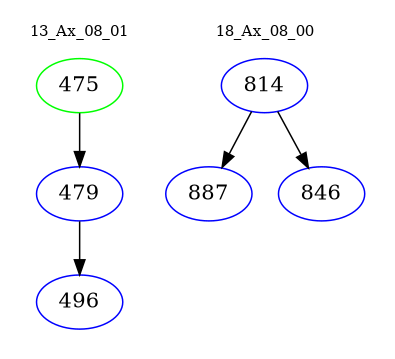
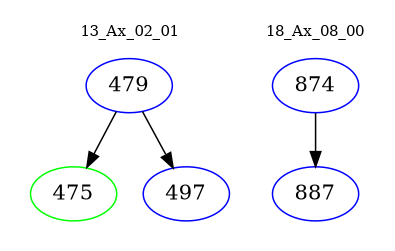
cluster "13_Ax_08_01": label "13_Ax_08_01" -> "13_Ax_02_01"
node "814": label "814" -> "874"
edge "475" -> "479": reversed
node "846": removed
node "496": label "496" -> "497"
